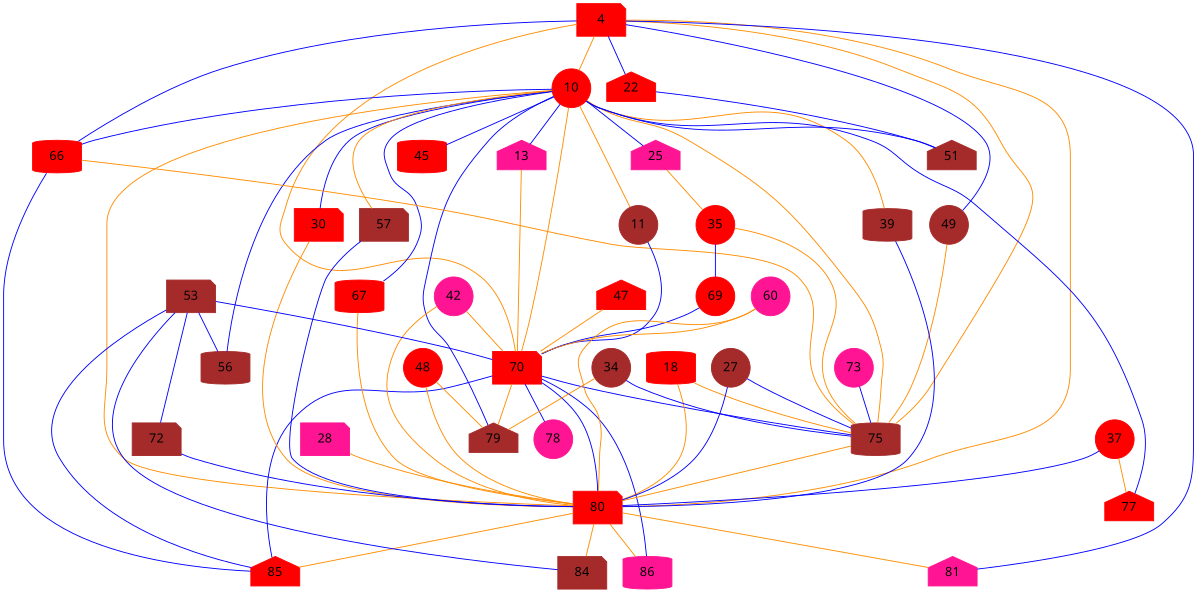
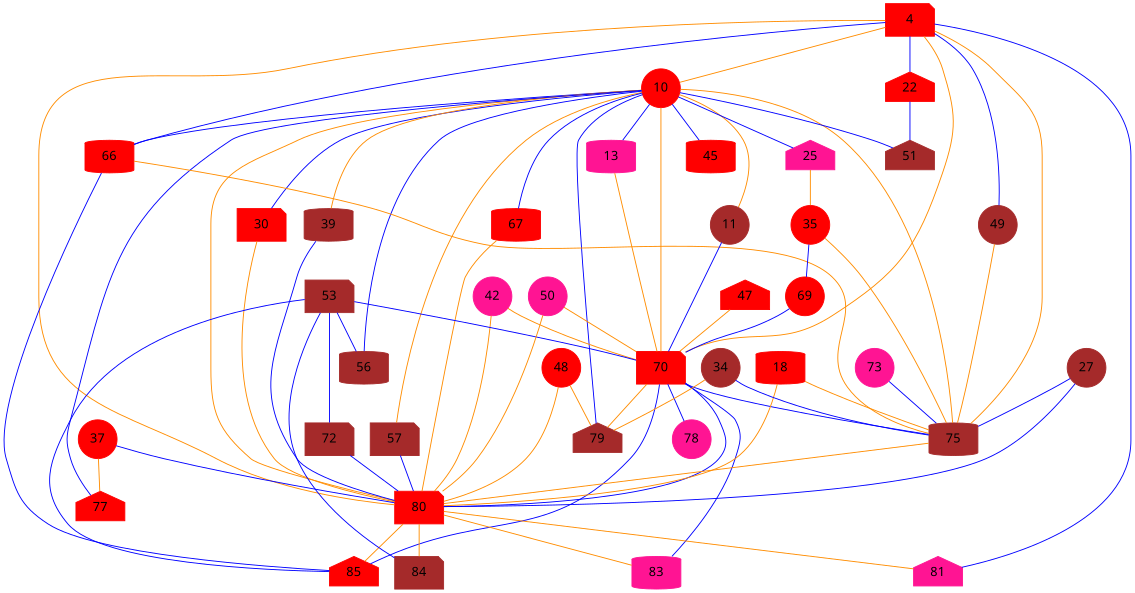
node "13": shape house -> cylinder
node "60": label "60" -> "50"
node "28": removed
node "86": label "86" -> "83"
